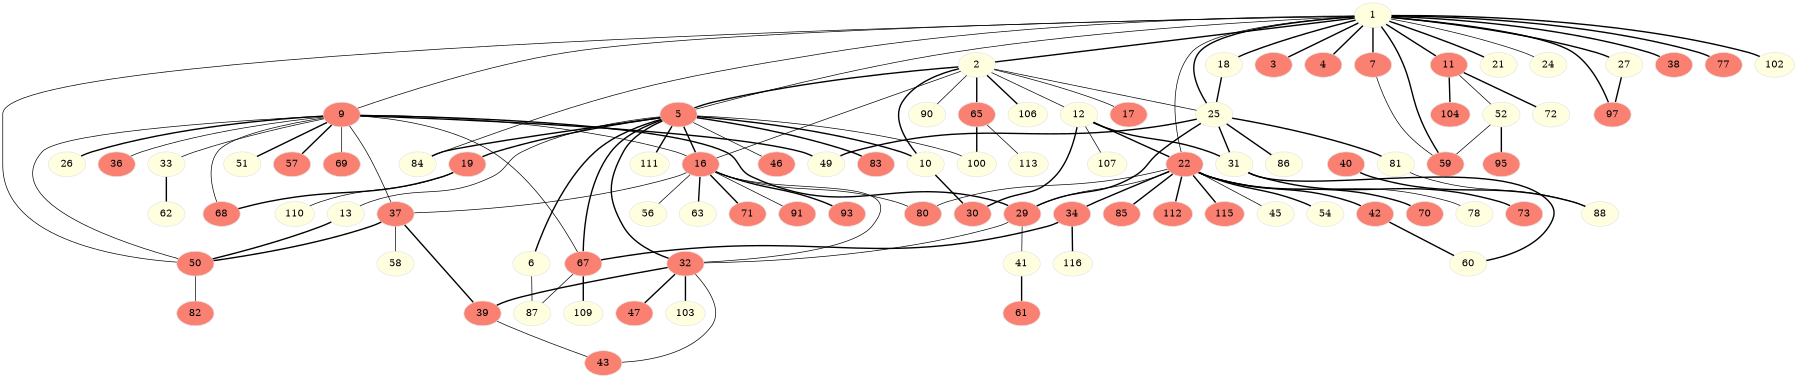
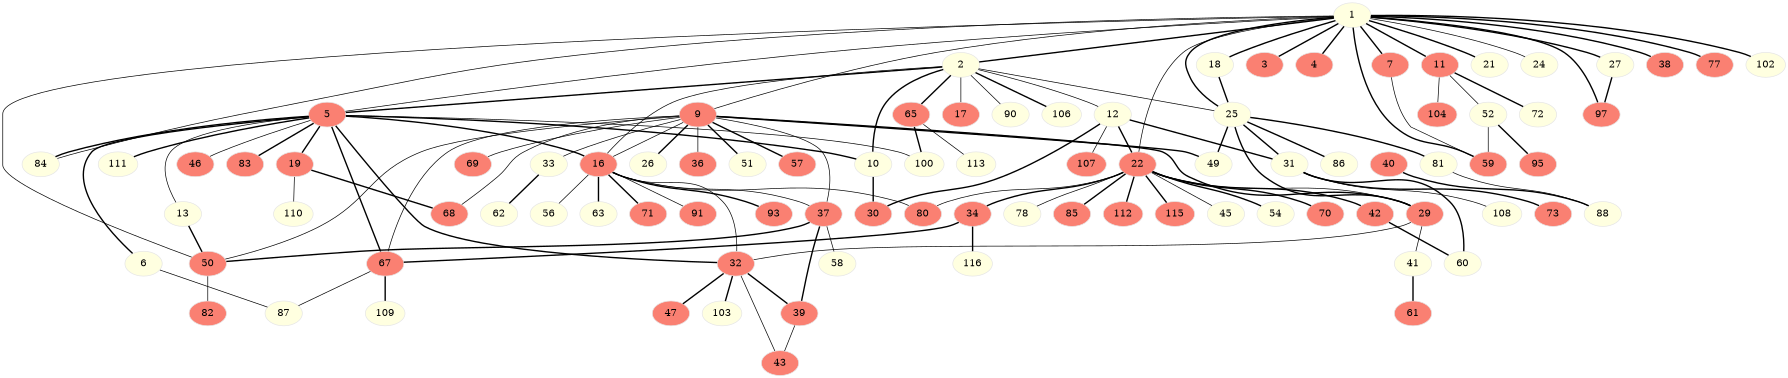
edge "11" -- "104": style bold -> solid
node "107": fillcolor lightyellow -> salmon
node "108": added
